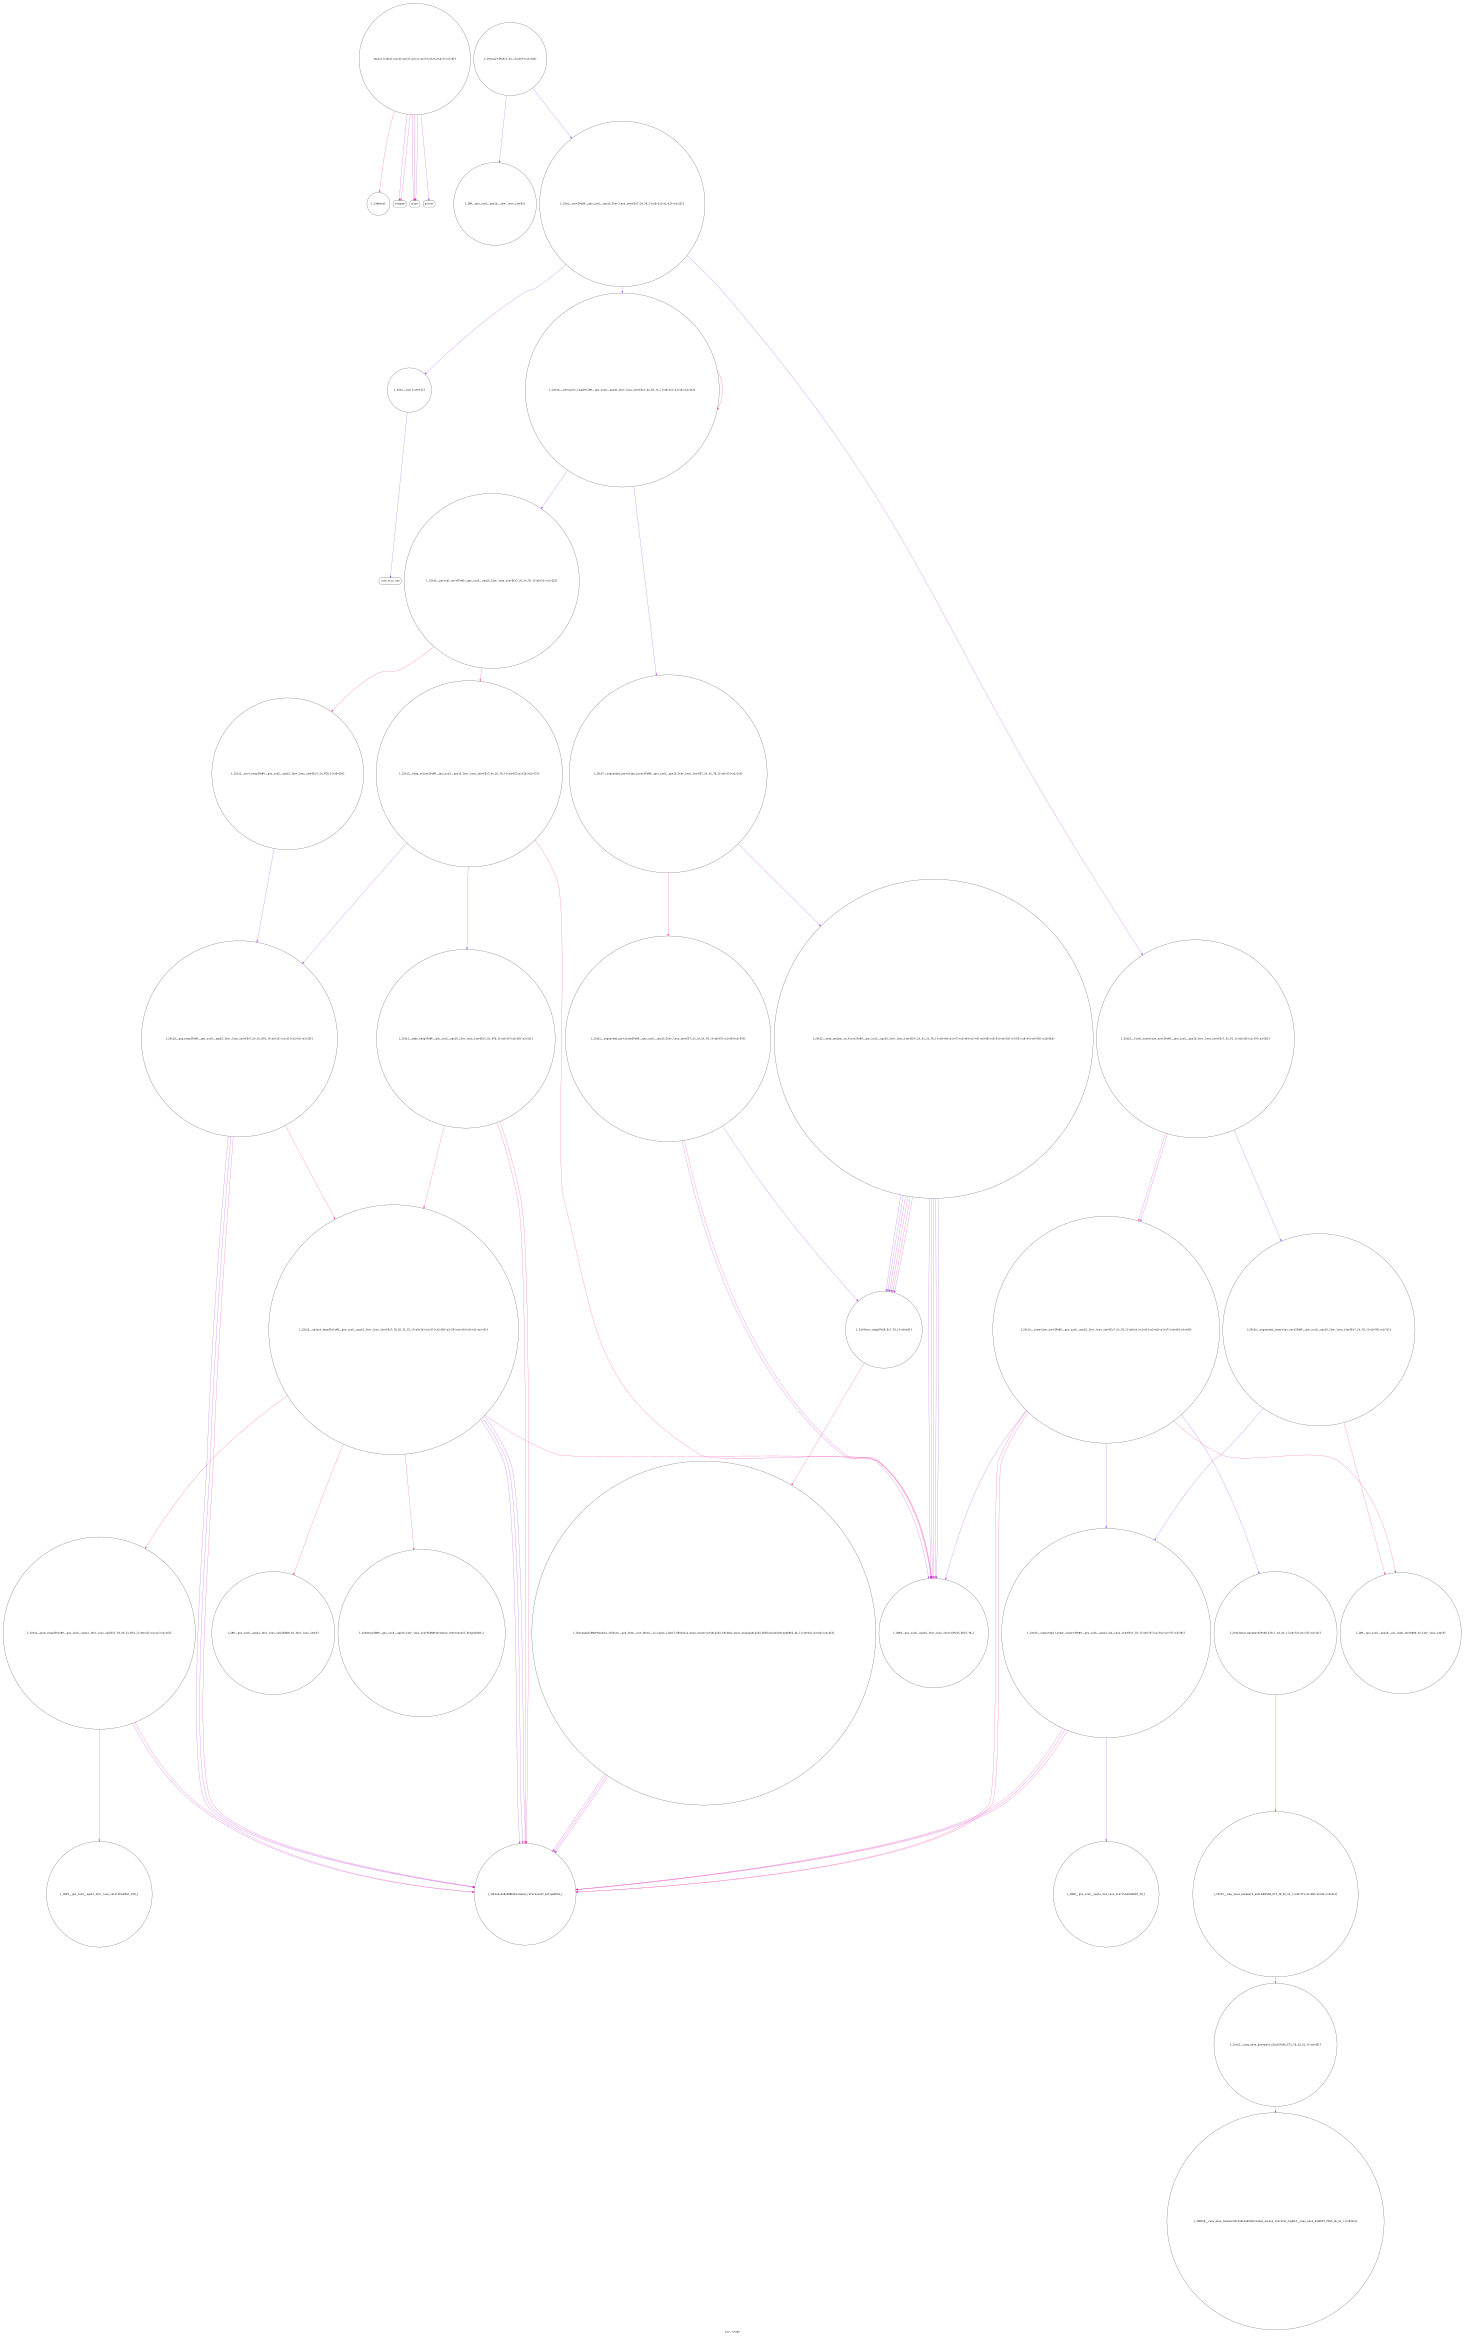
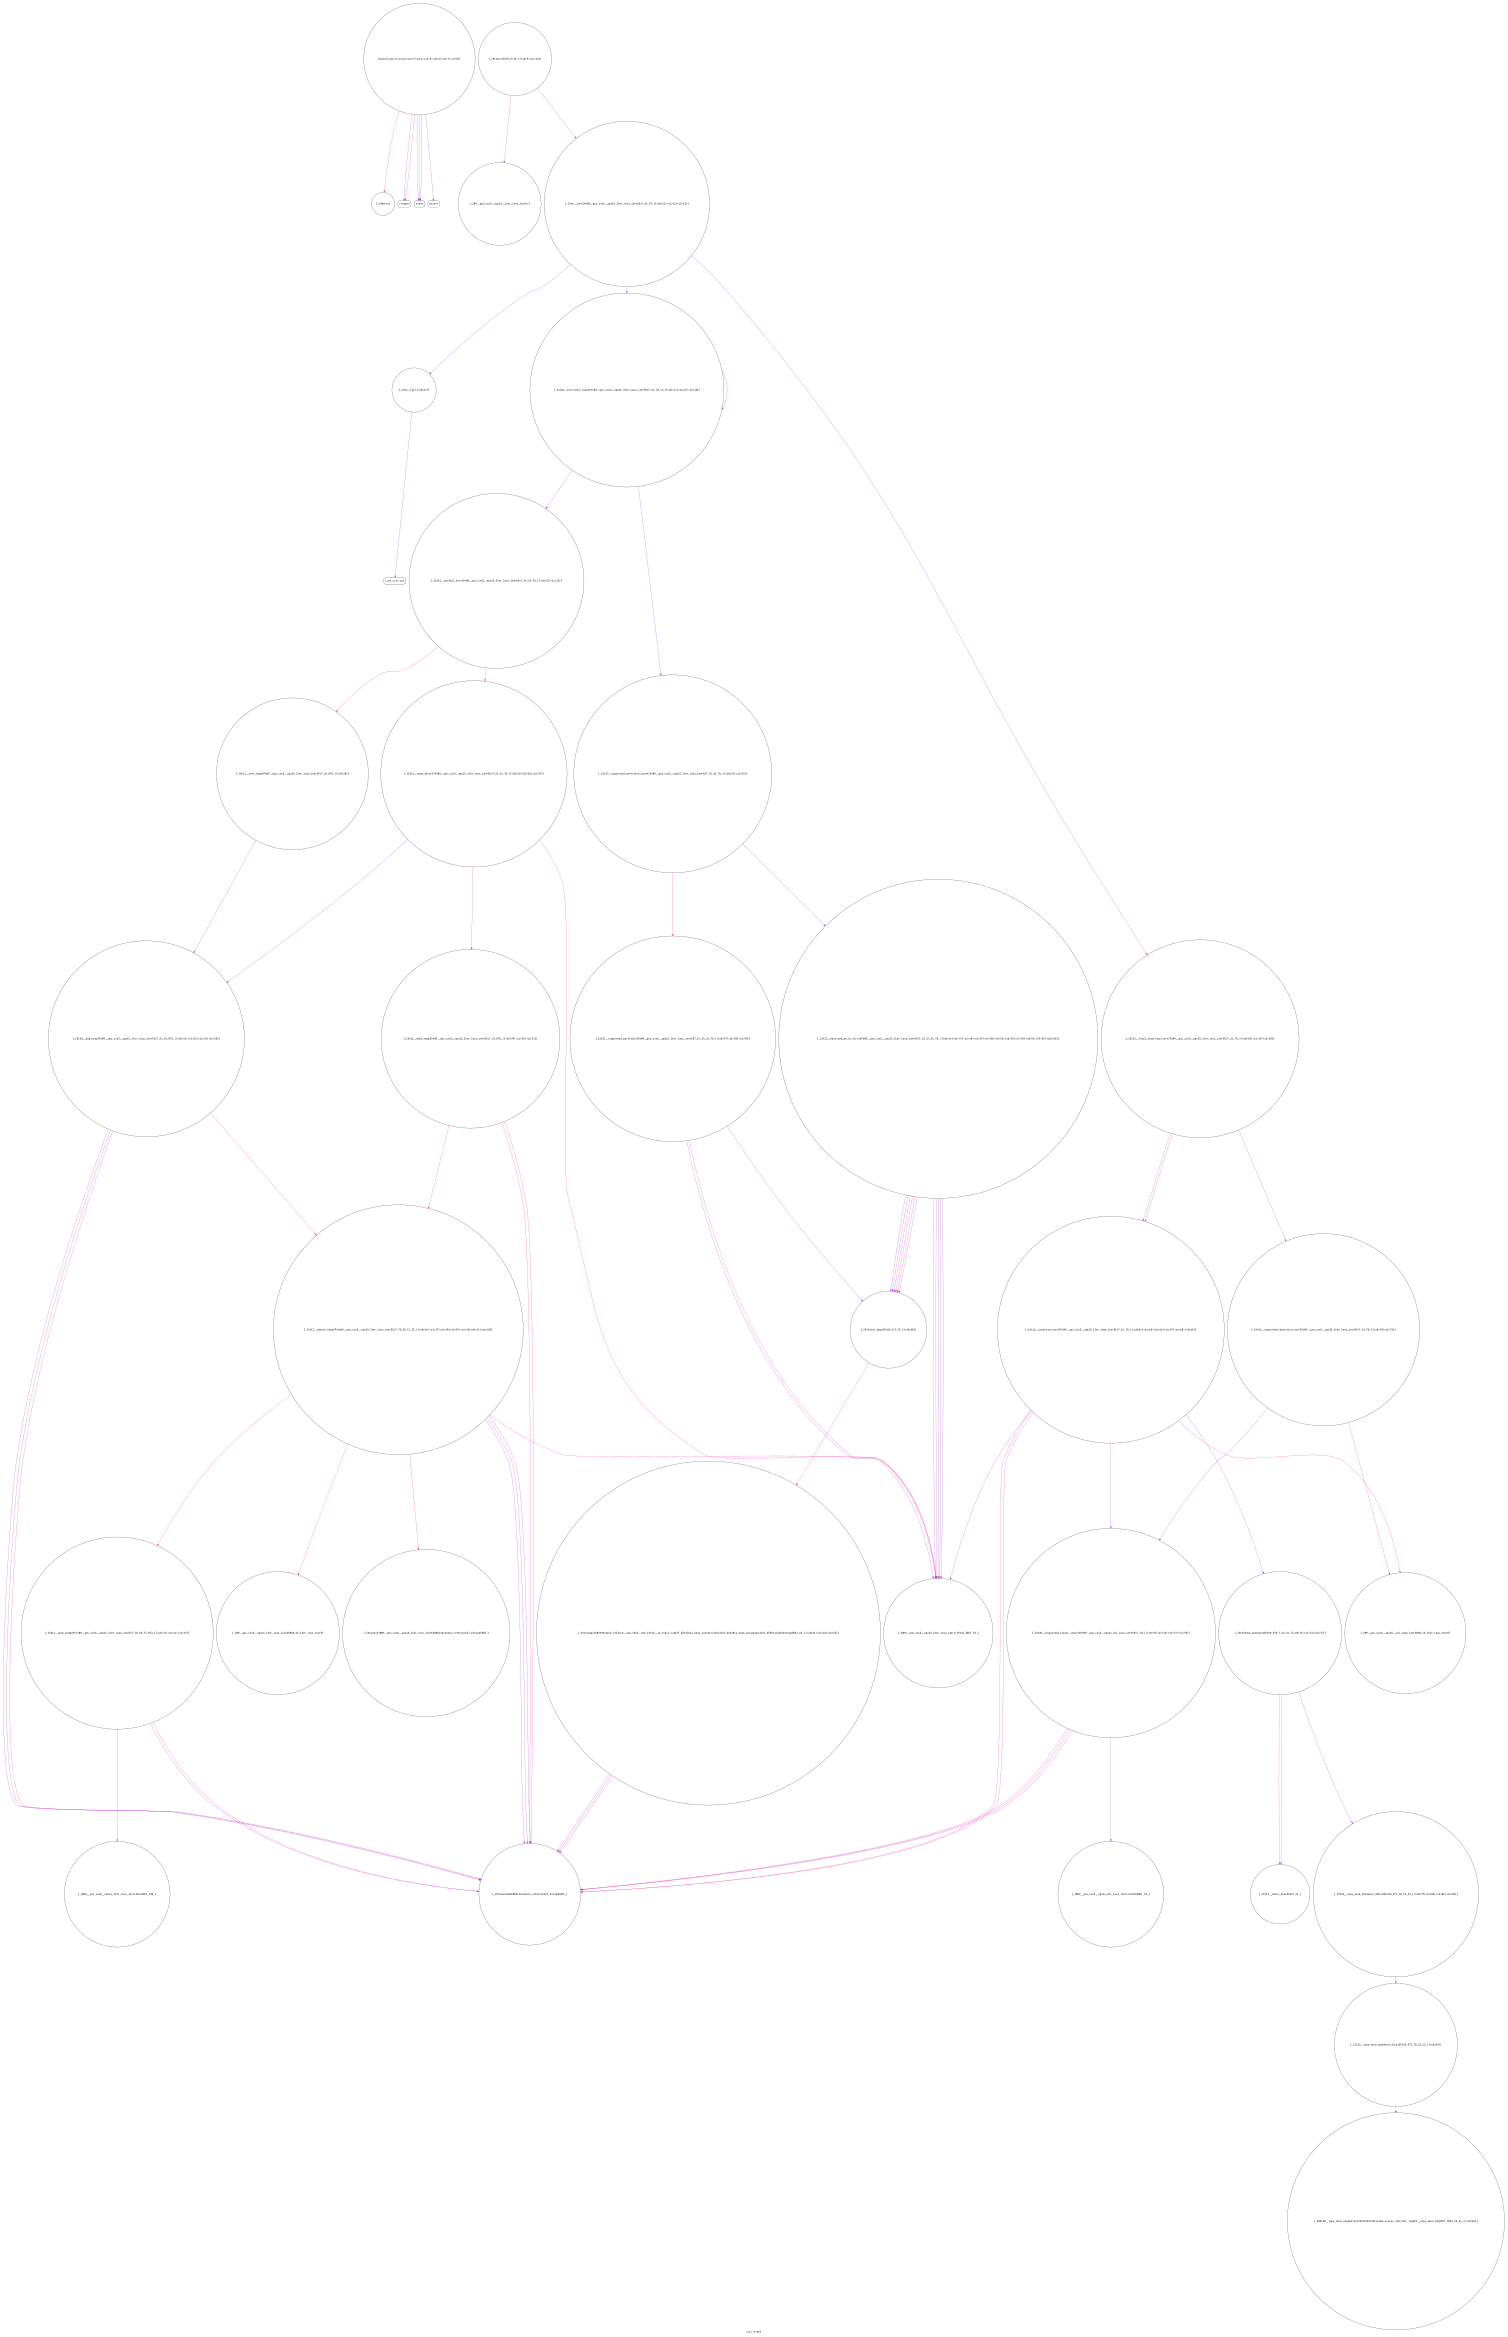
node "{_ZSt12__miter_baseIPxET_S1_}": added
